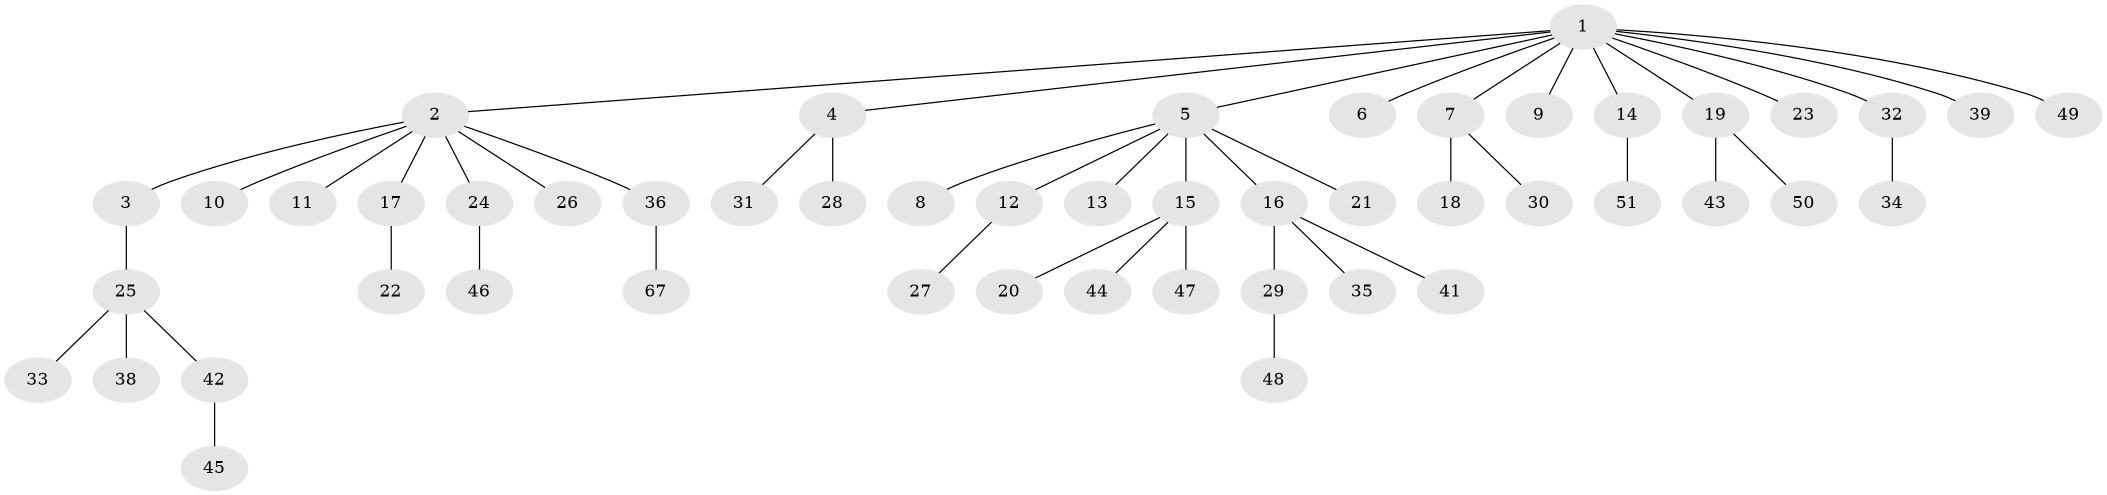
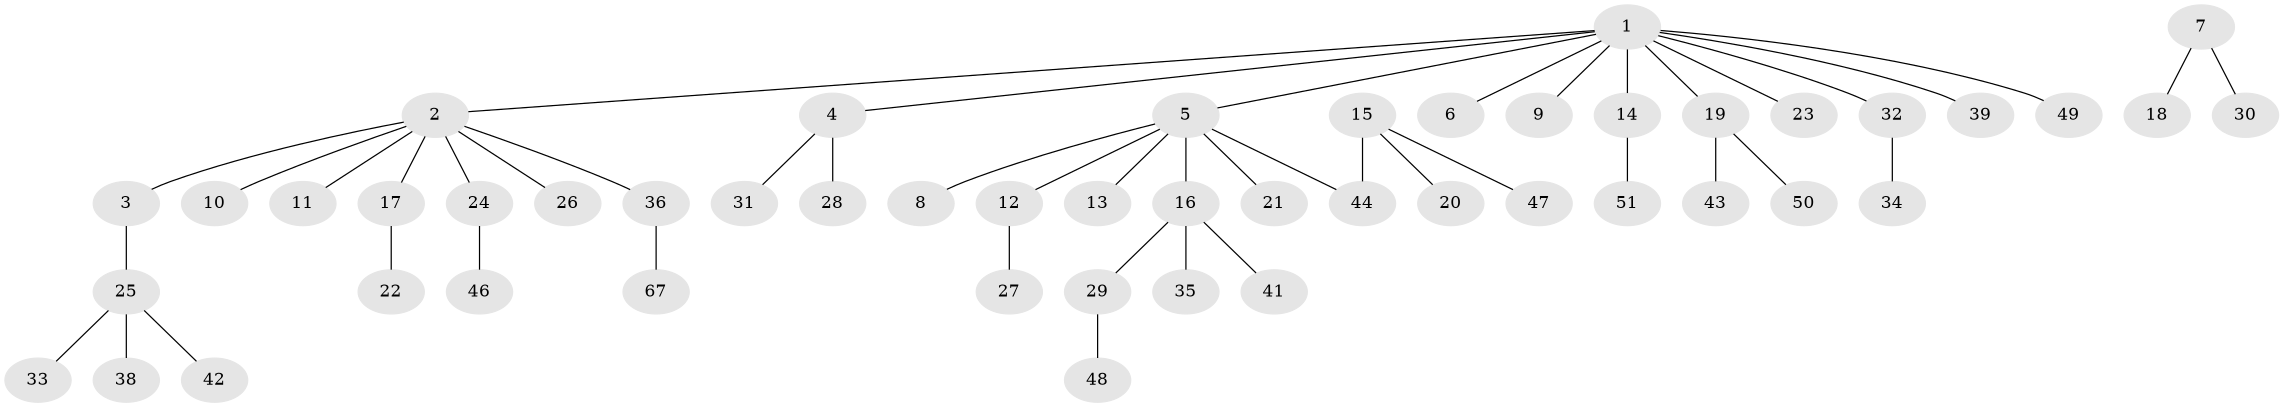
edge "1" -- "7": removed
edge "5" -- "15": now "5" -- "44"
node "45": removed
